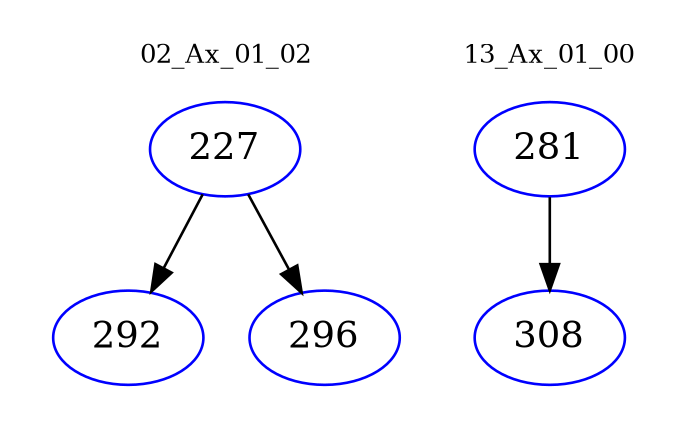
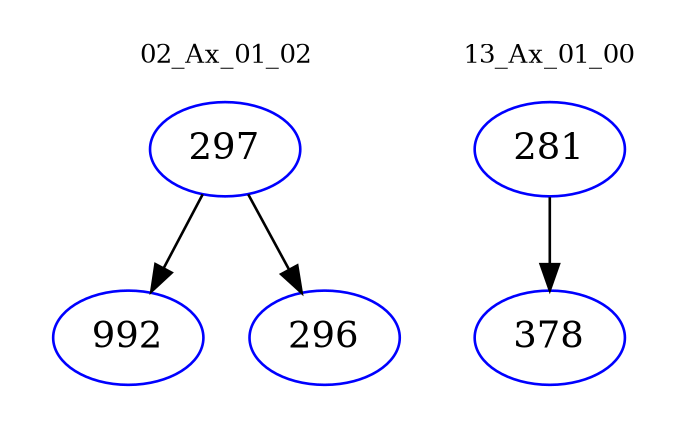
node "227": label "227" -> "297"
node "292": label "292" -> "992"
node "308": label "308" -> "378"
